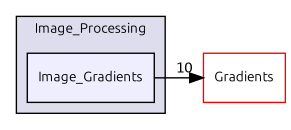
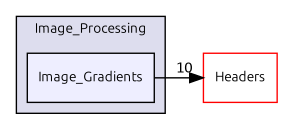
node "Gradients": label "Gradients" -> "Headers"
